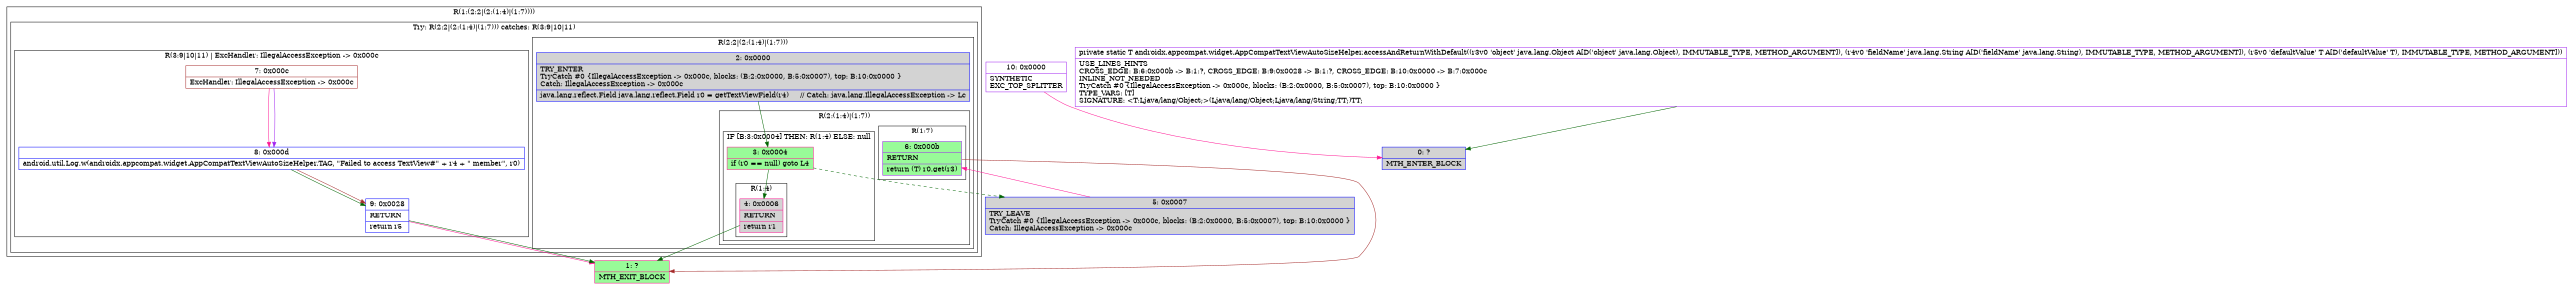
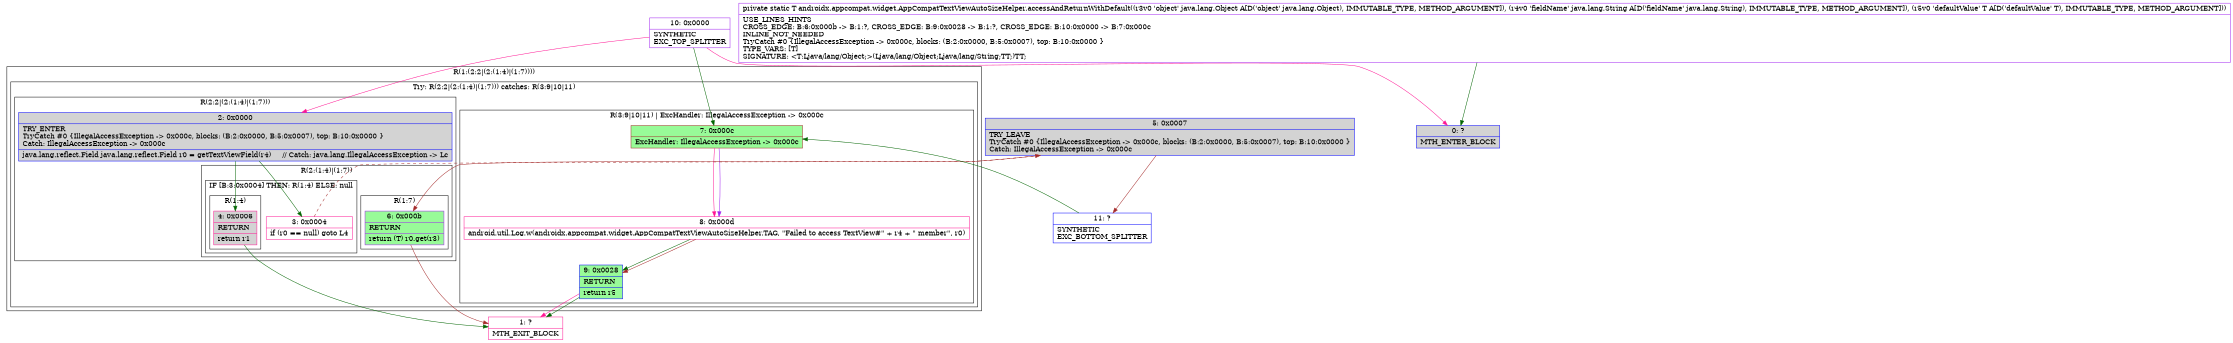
edge "10: 0x0000" -> "2: 0x0000": added
node "7: 0x000c": fillcolor white -> palegreen
edge "10: 0x0000" -> "7: 0x000c": added
node "8: 0x000d": color blue -> deeppink
node "3: 0x0004": fillcolor palegreen -> white
edge "3: 0x0004" -> "4: 0x0006": now "2: 0x0000" -> "4: 0x0006"
edge "5: 0x0007" -> "6: 0x000b": color deeppink -> brown
edge "3: 0x0004" -> "5: 0x0007": color darkgreen -> brown
node "9: 0x0028": fillcolor white -> palegreen
node "11: ?": added
node "1: ?": fillcolor palegreen -> white
